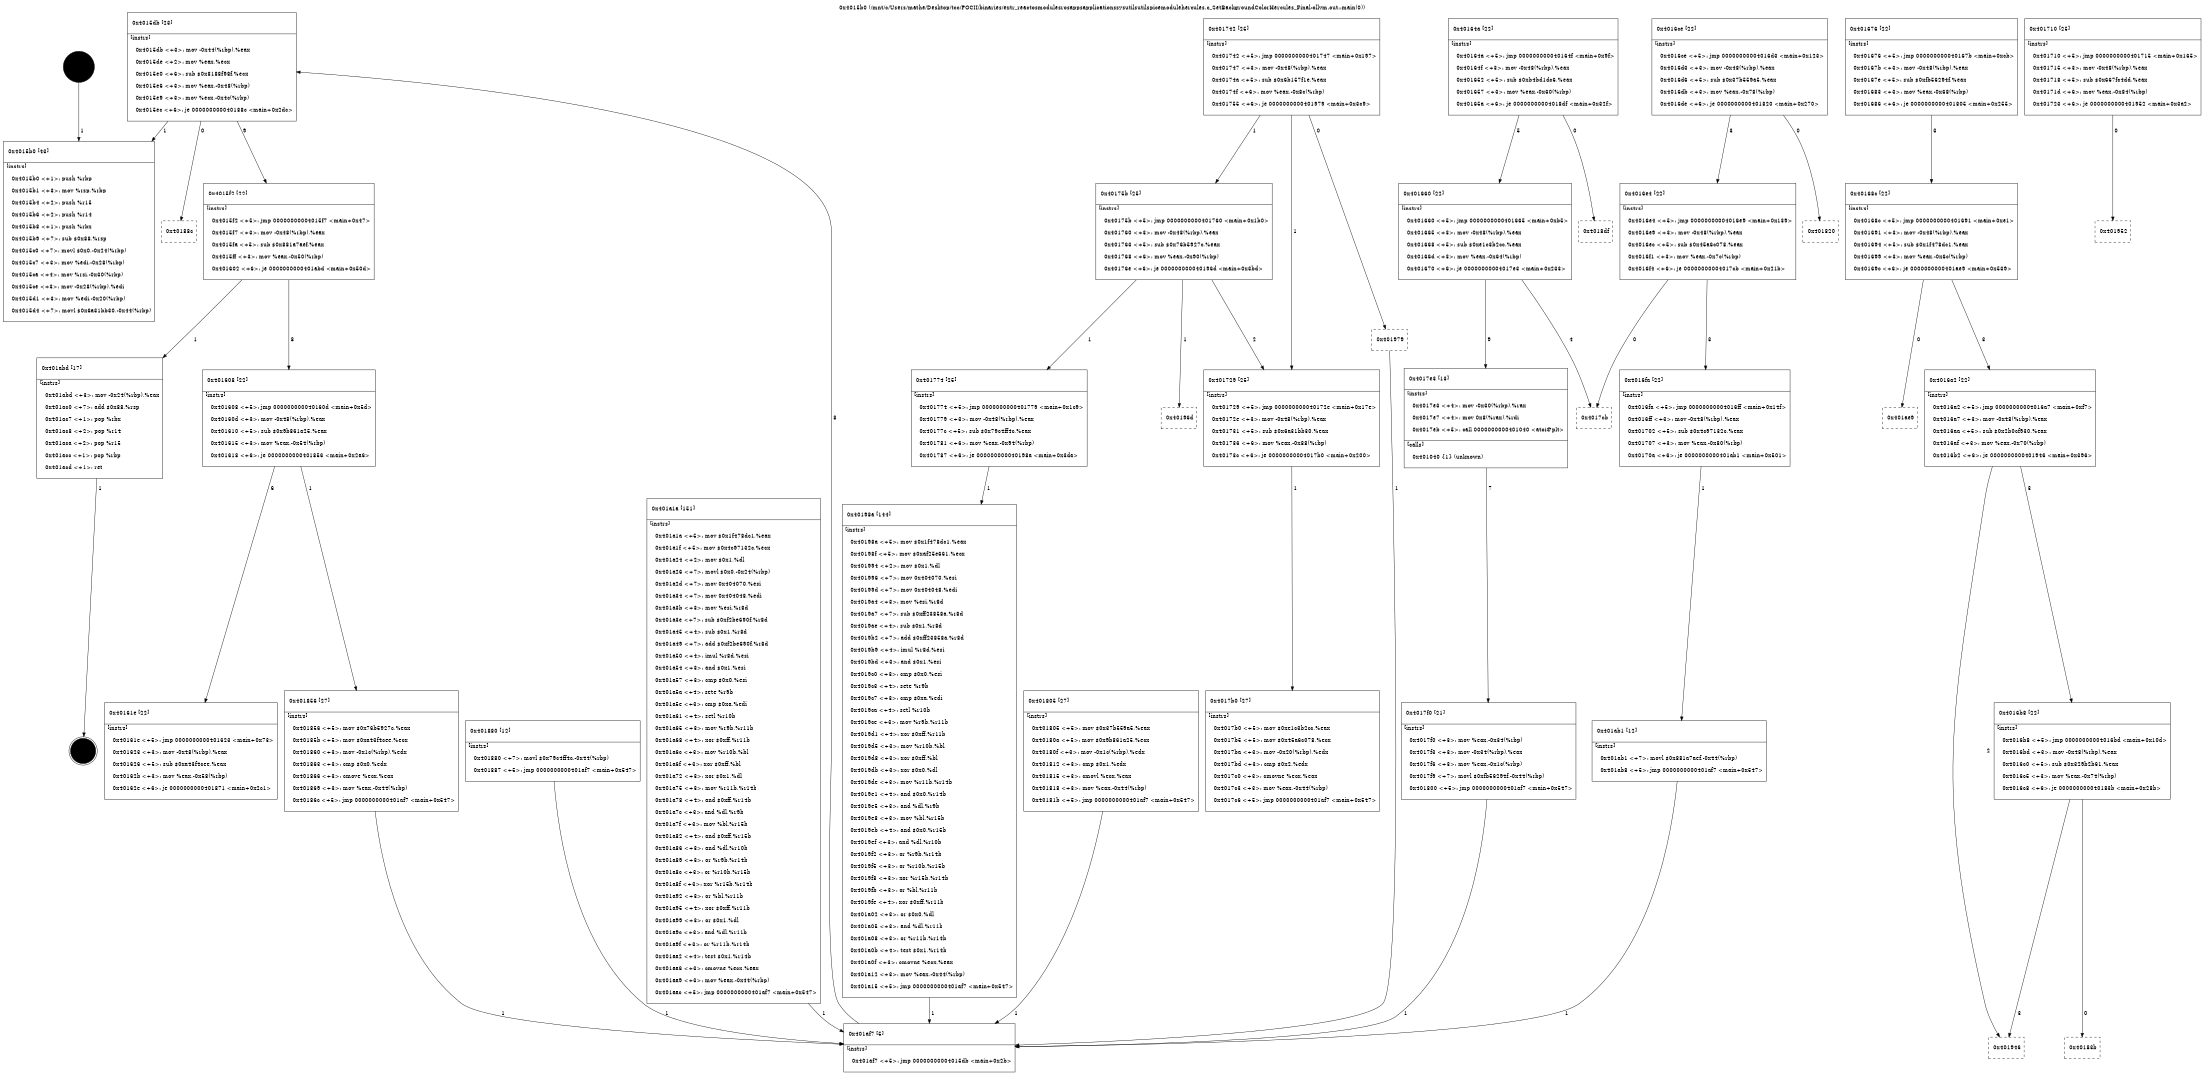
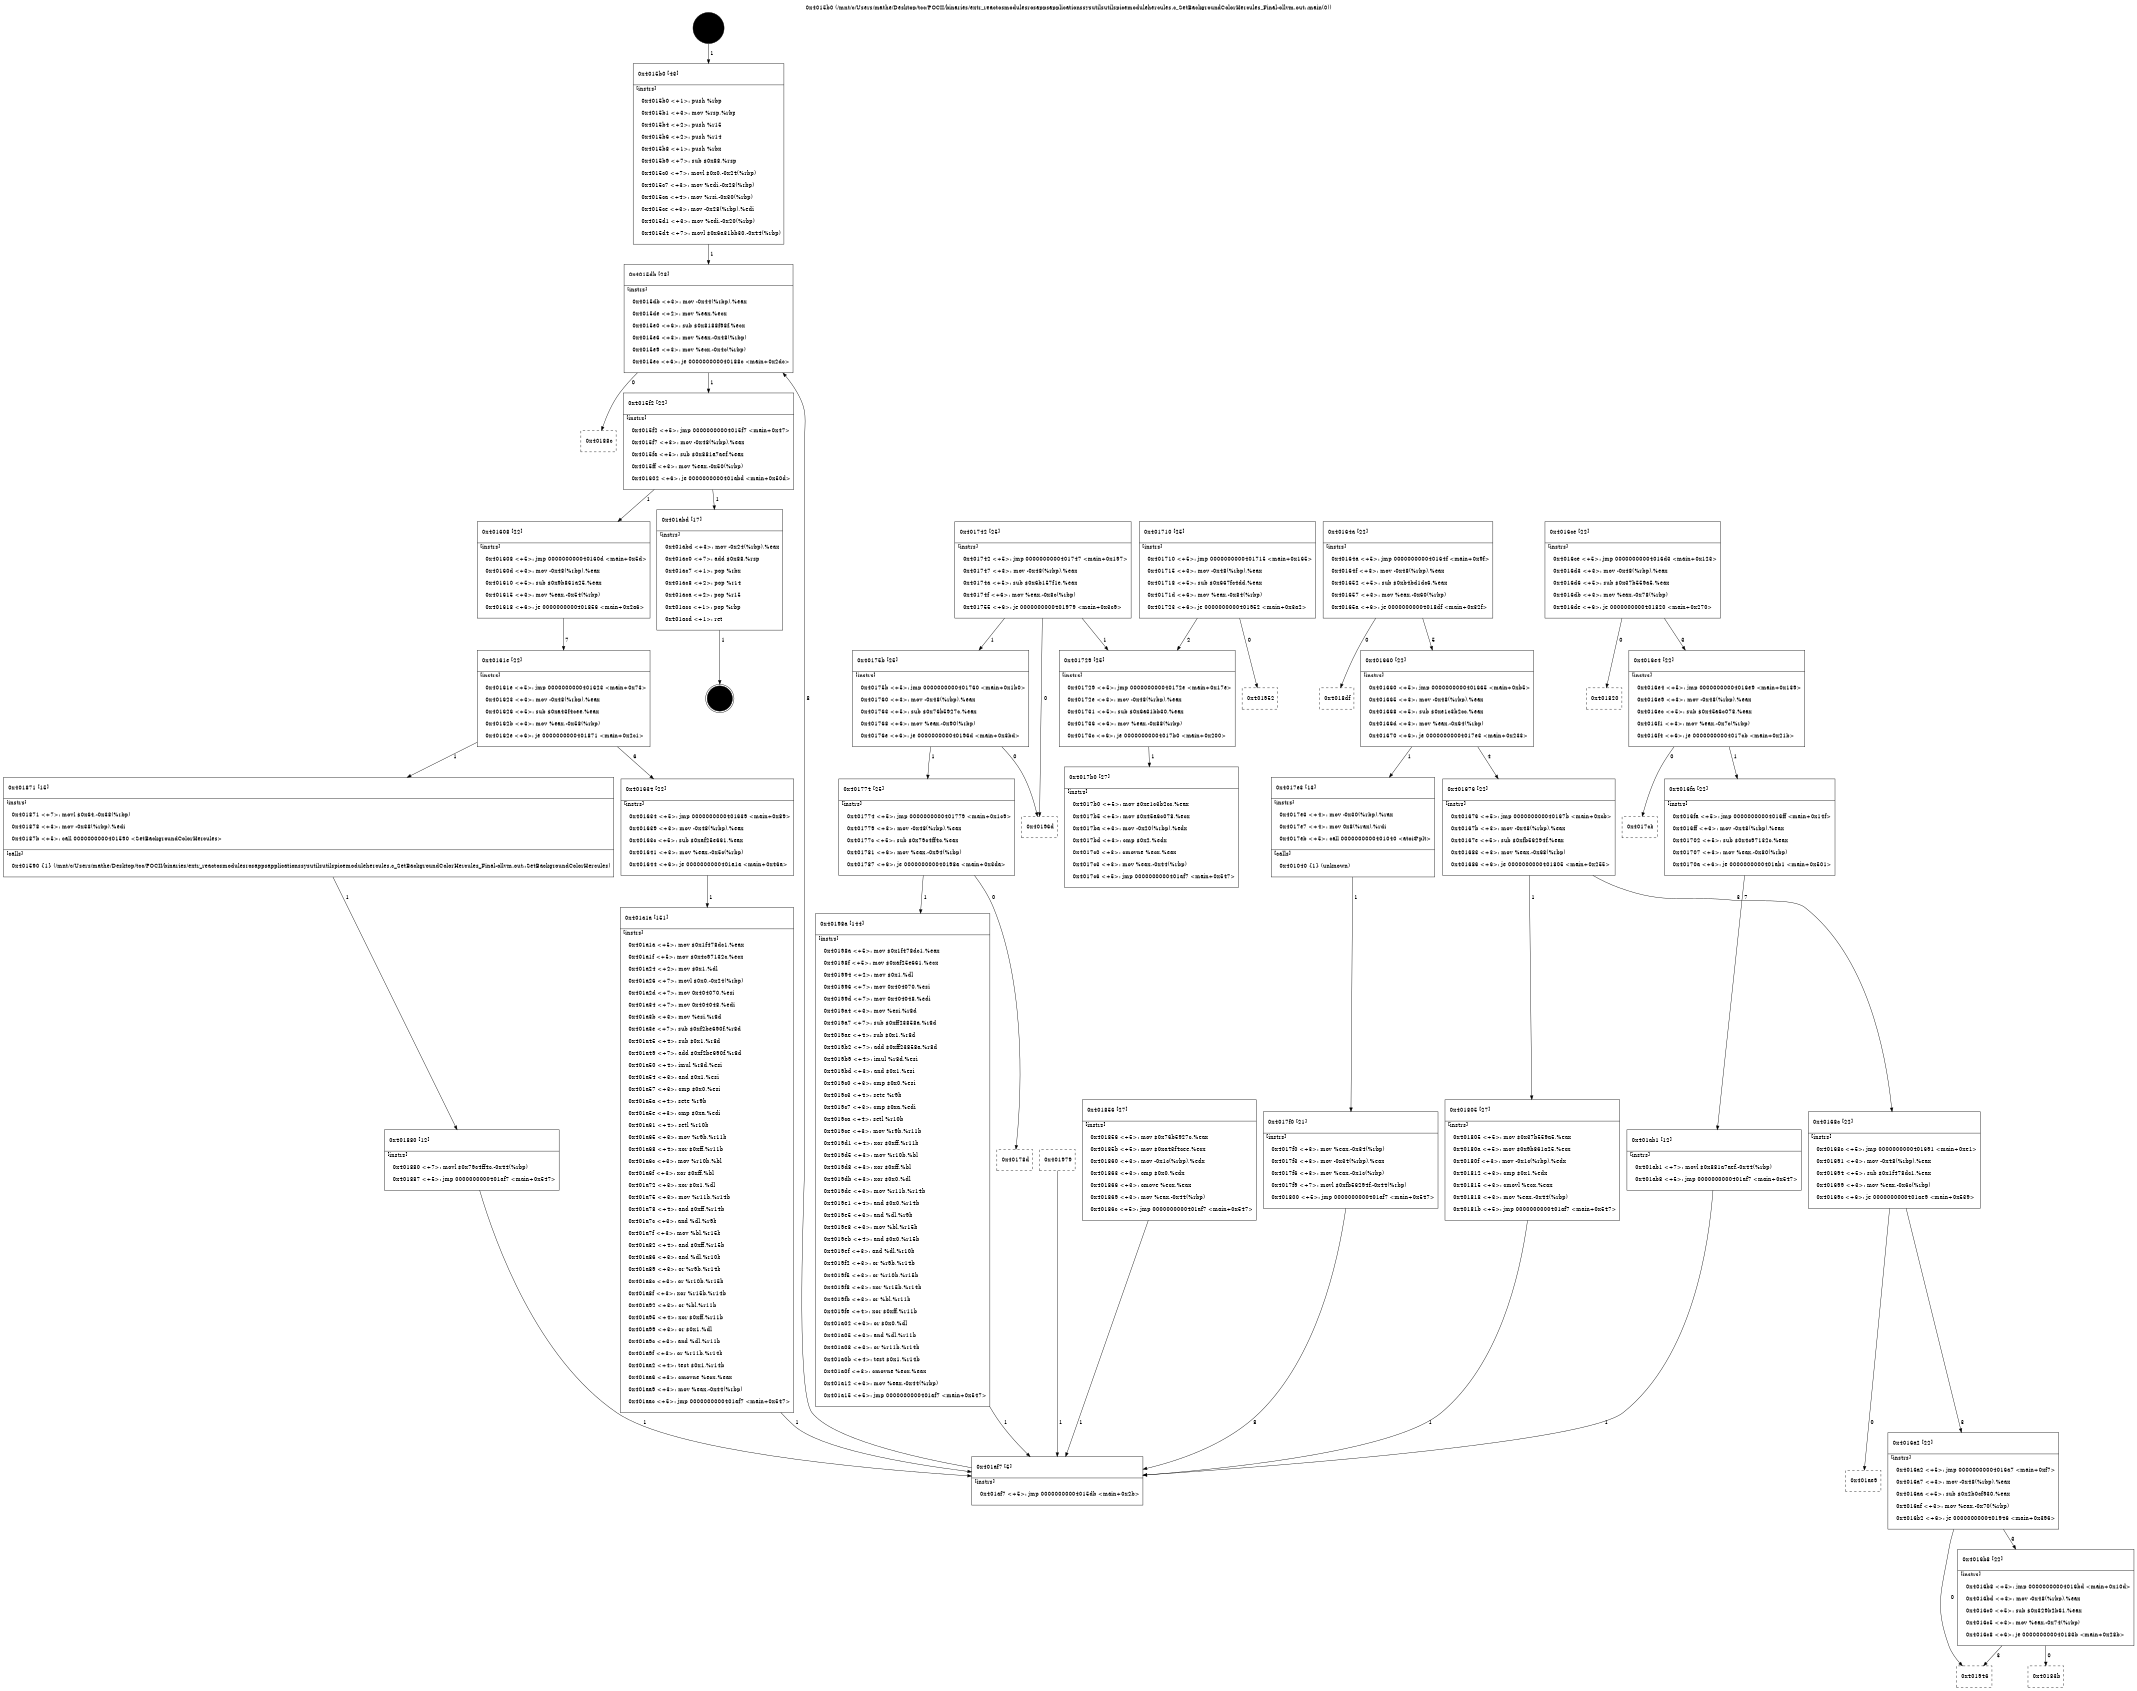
edge "0x4015db [23]" -> "0x4015b0 [43]": reversed
edge "0x4015db [23]" -> "0x4015f2 [22]": label " 9" -> " 1"
edge "0x401742 [25]" -> "0x401979": now "0x401742 [25]" -> "0x40196d"
edge "0x40175b [25]" -> "0x401729 [25]": now "0x401710 [25]" -> "0x401729 [25]"
edge "0x401660 [22]" -> "0x4017cb": now "0x401660 [22]" -> "0x401676 [22]"
edge "0x4015f2 [22]" -> "0x401608 [22]": label " 8" -> " 1"
edge "0x40175b [25]" -> "0x40196d": label " 1" -> " 0"
edge "0x401660 [22]" -> "0x4017e3 [13]": label " 9" -> " 1"
edge "0x4016e4 [22]" -> "0x4016fa [22]": label " 3" -> " 1"
edge "0x401608 [22]" -> "0x40161e [22]": label " 6" -> " 7"
edge "0x4017e3 [13]" -> "0x4017f0 [21]": label " 7" -> " 1"
edge "0x4016fa [22]" -> "0x401ab1 [12]": label " 1" -> " 7"
edge "0x401608 [22]" -> "0x401856 [27]": removed, label "1"
edge "0x4016a2 [22]" -> "0x401946": label " 2" -> " 0"
node "0x401871 [15]": added
node "0x401634 [22]": added
edge "0x401676 [22]" -> "0x401805 [27]": added, label "1"
edge "0x4017f0 [21]" -> "0x401af7 [5]": label " 1" -> " 8"
node "0x40178d": added
